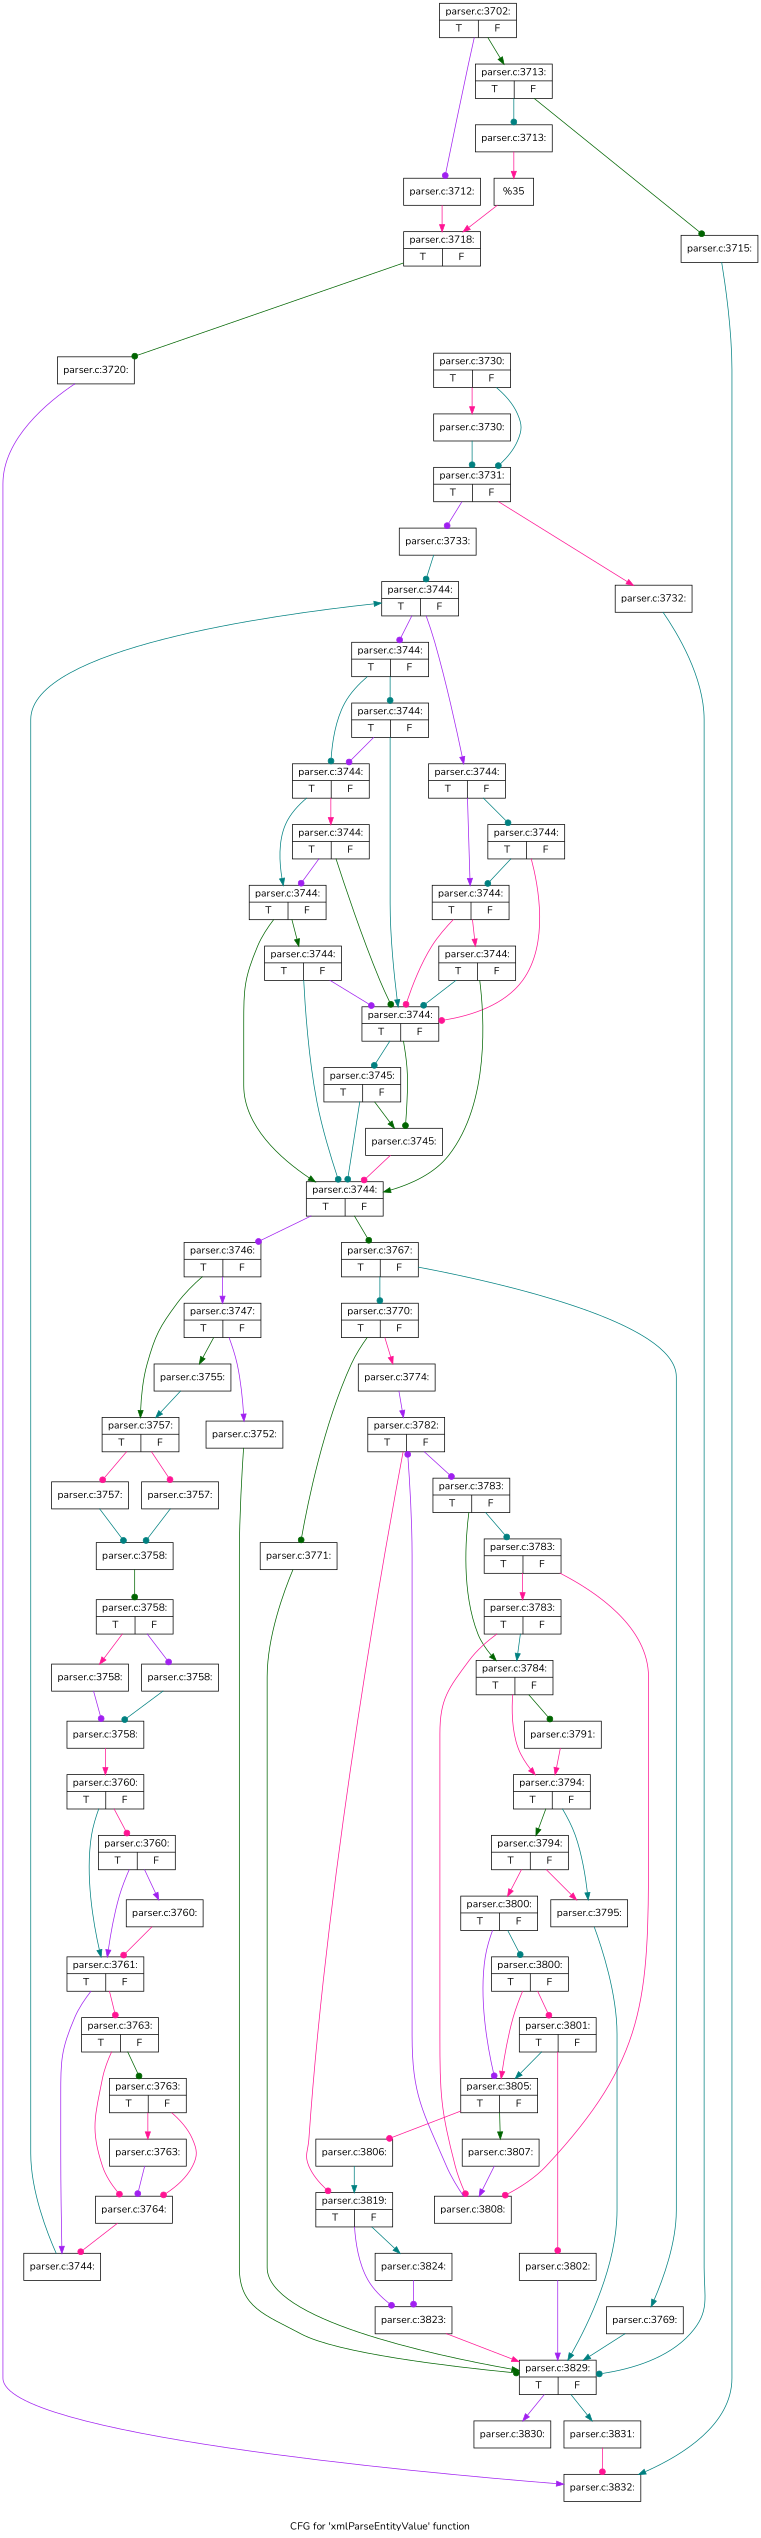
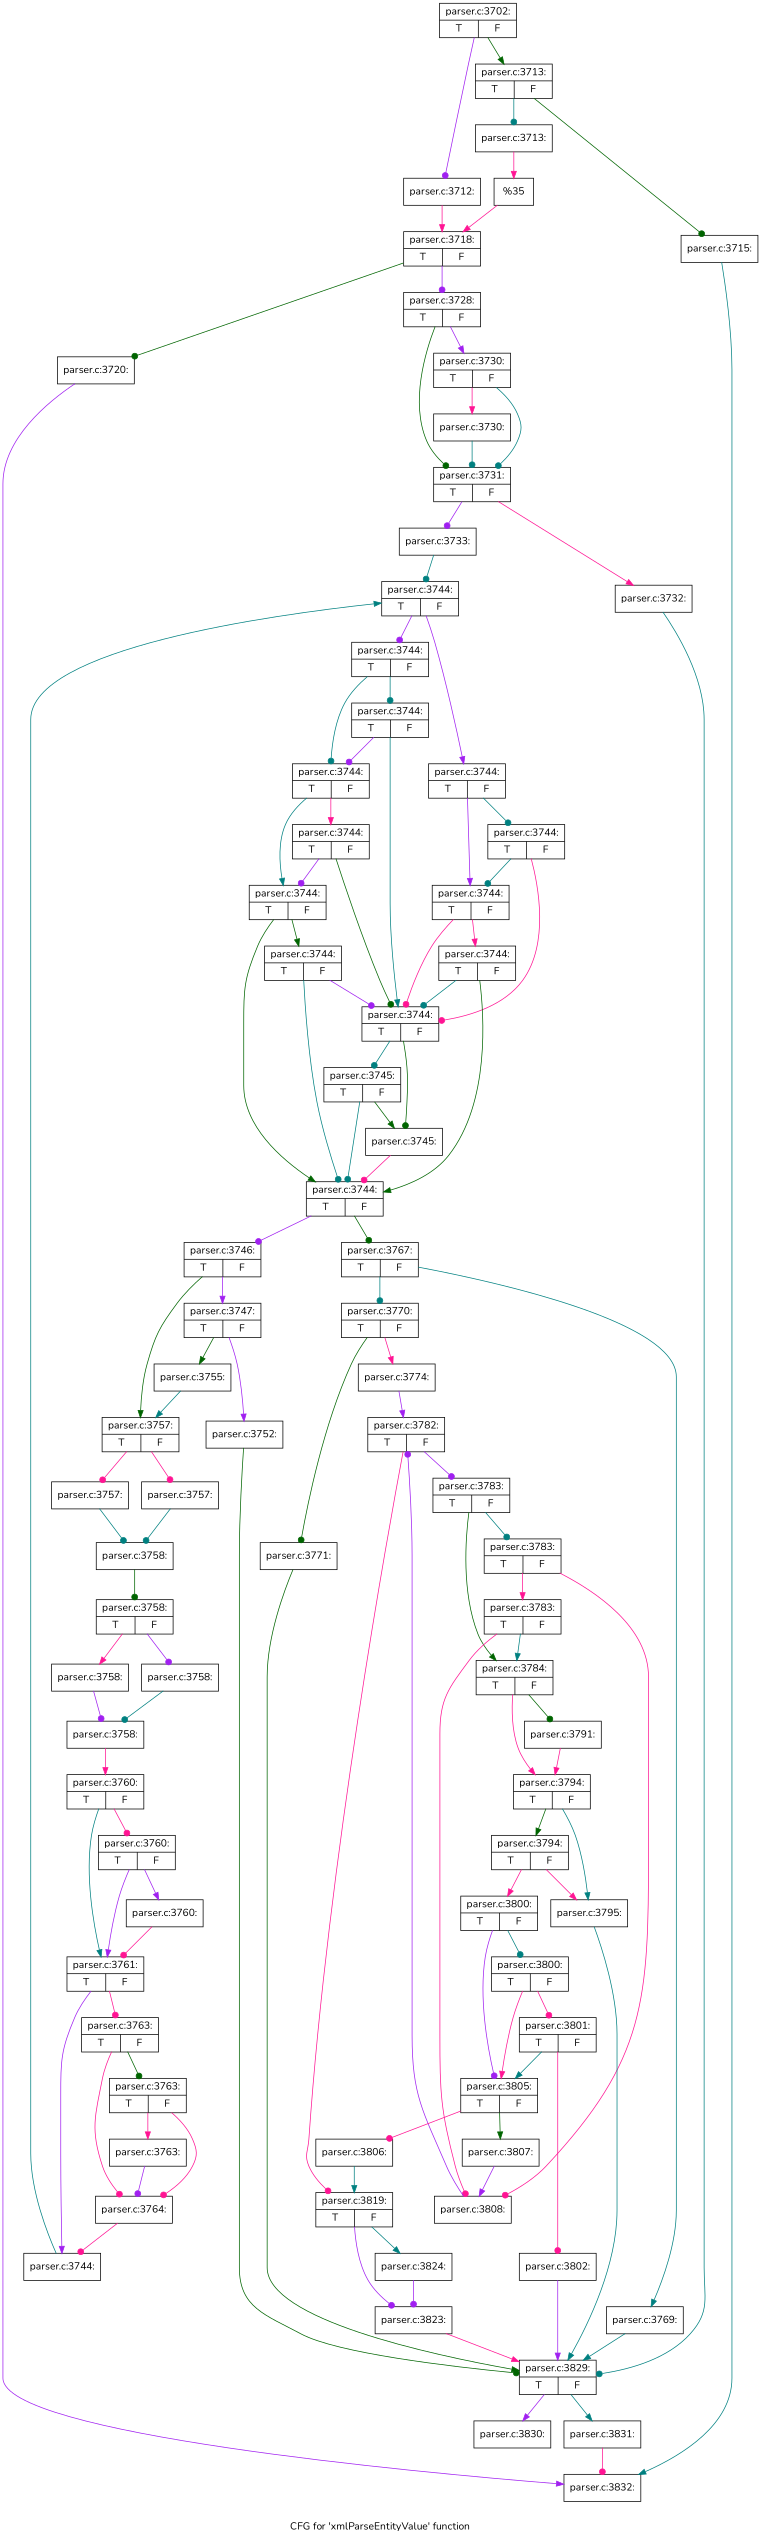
node "parser.c:3728:": added
